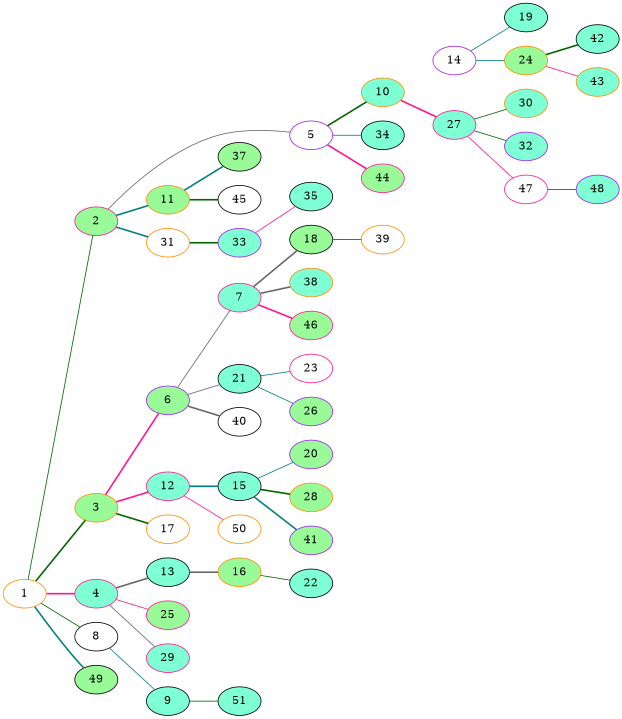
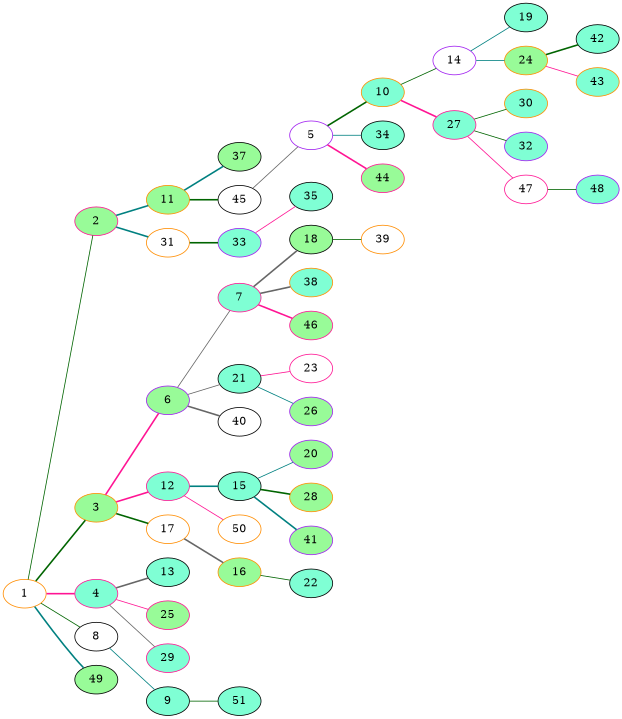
edge "14" -- "10": added
edge "5" -- "2": now "5" -- "45"
edge "23" -- "21": color teal -> deeppink
edge "13" -- "16": now "17" -- "16"
